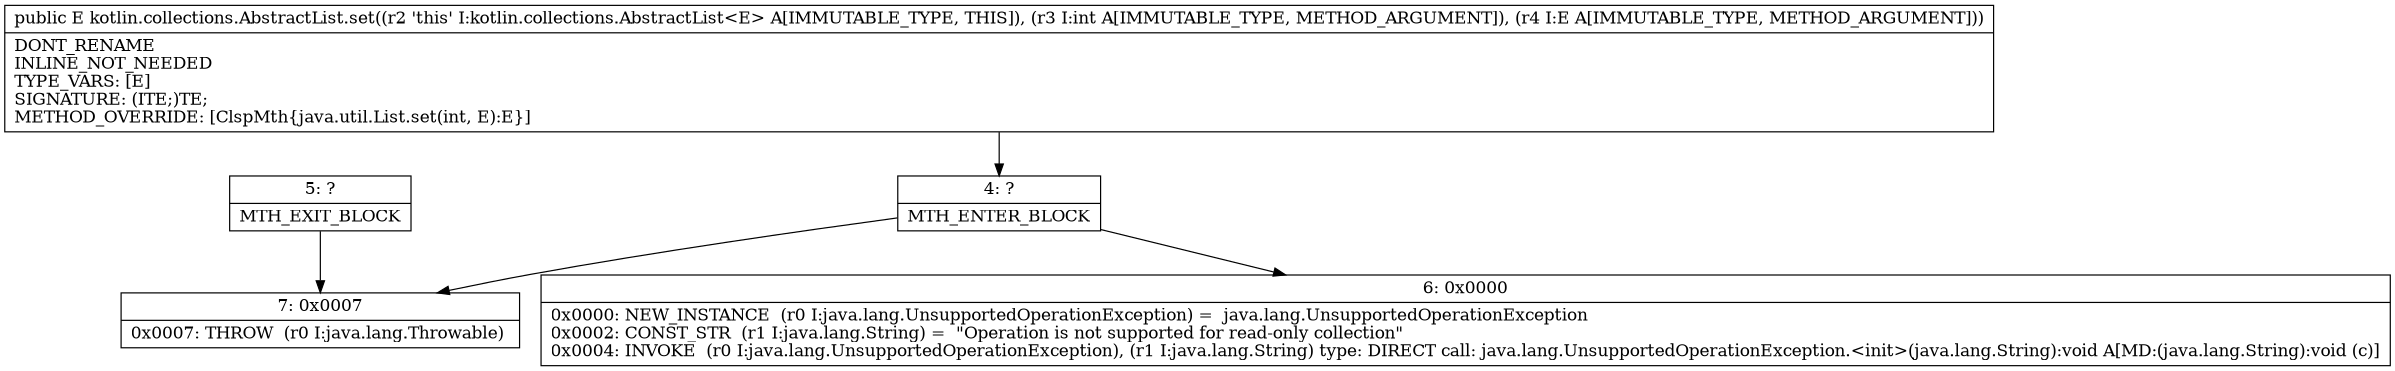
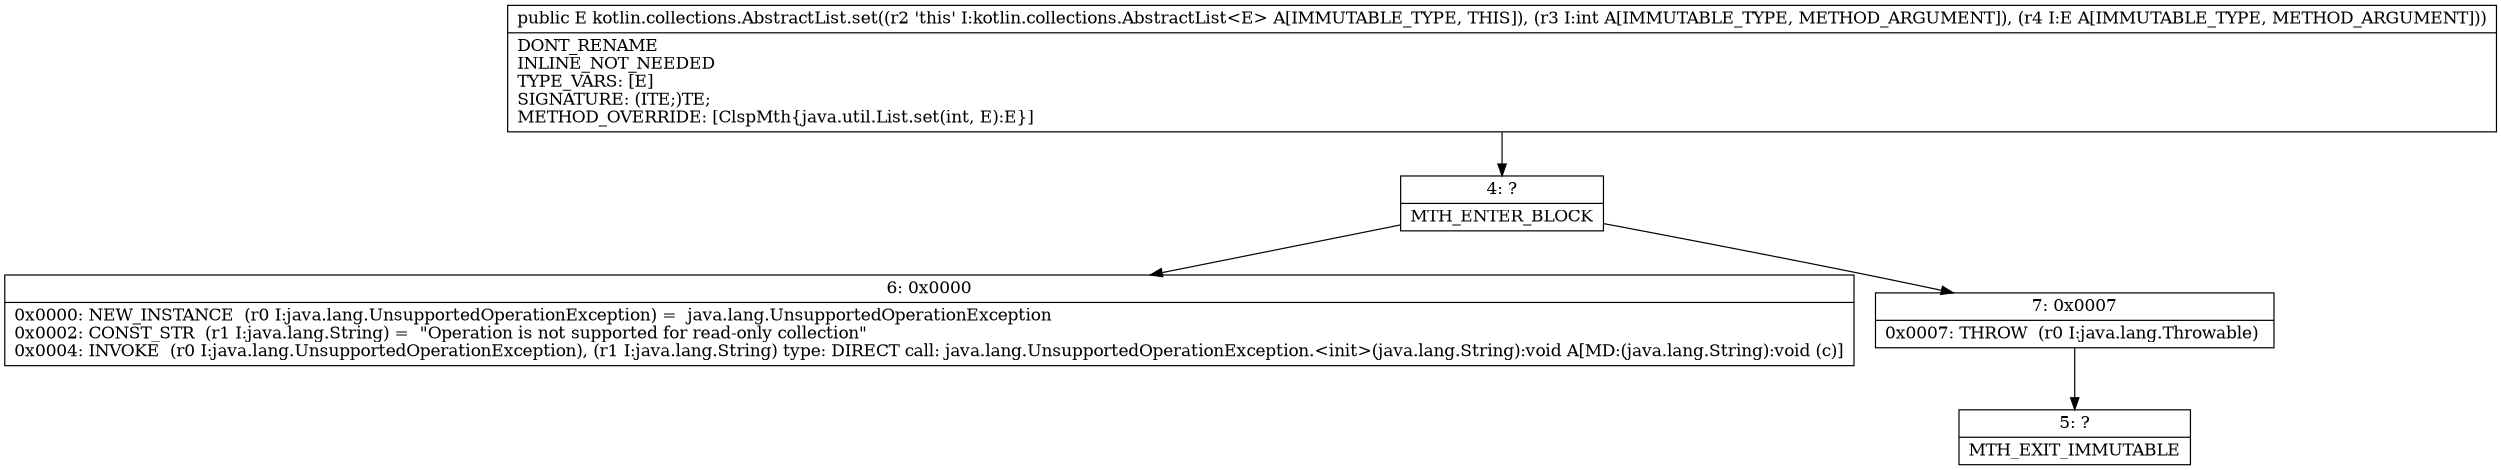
node "5: ?": text "MTH_EXIT_BLOCK" -> "MTH_EXIT_IMMUTABLE"
edge "5: ?" -> "7: 0x0007": reversed
